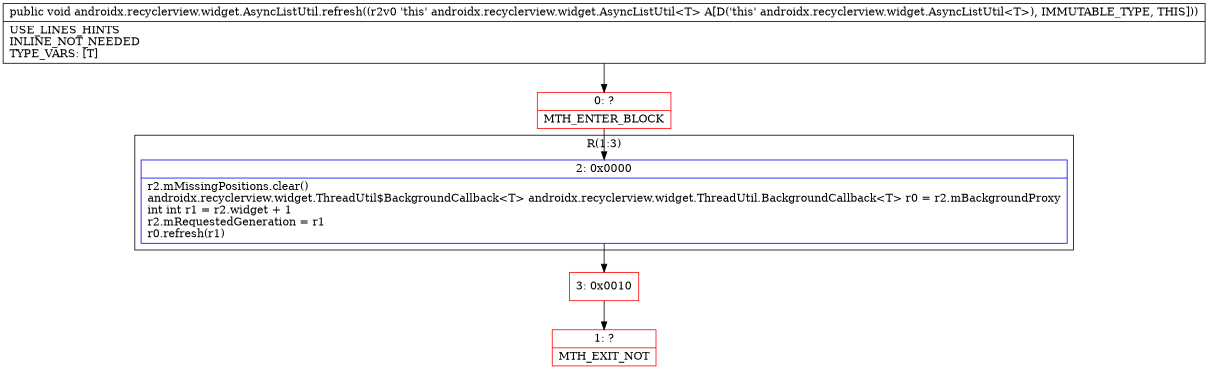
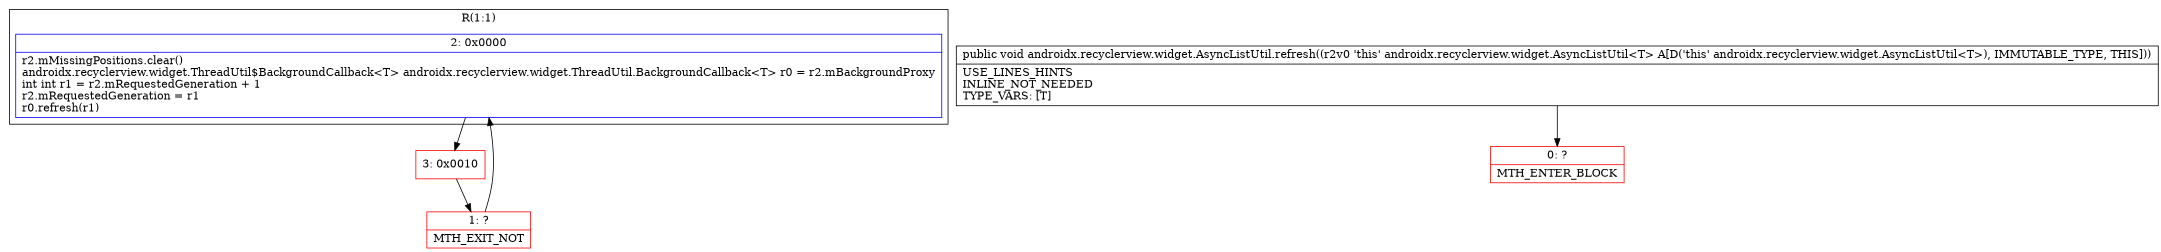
edge "0: ?" -> "2: 0x0000": now "1: ?" -> "2: 0x0000"
cluster "R(1:3)": label "R(1:3)" -> "R(1:1)"
node "2: 0x0000": text "int int r1 = r2.widget + 1" -> "int int r1 = r2.mRequestedGeneration + 1"
